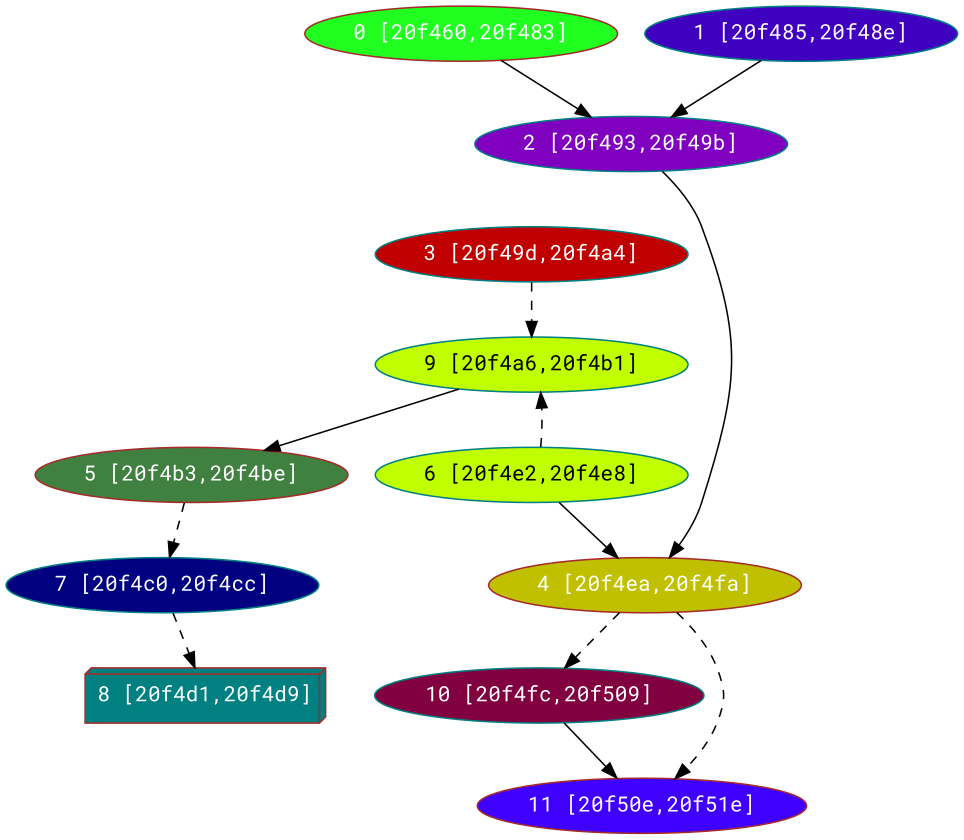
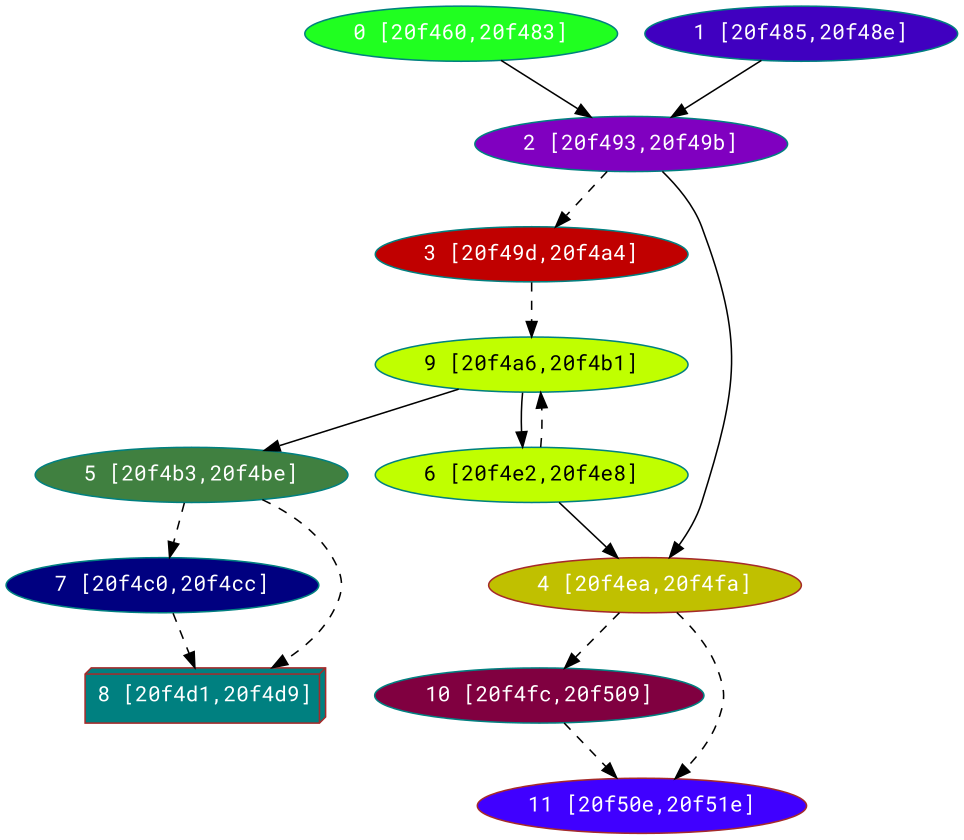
node "0 [20f460,20f483]": color brown -> teal
edge "2 [20f493,20f49b]" -> "3 [20f49d,20f4a4]": added
edge "9 [20f4a6,20f4b1]" -> "6 [20f4e2,20f4e8]": added
node "5 [20f4b3,20f4be]": color brown -> teal
edge "5 [20f4b3,20f4be]" -> "8 [20f4d1,20f4d9]": added
edge "10 [20f4fc,20f509]" -> "11 [20f50e,20f51e]": style solid -> dashed
